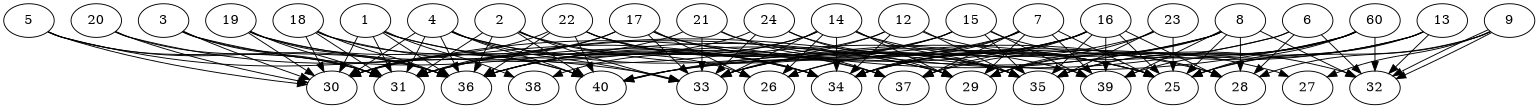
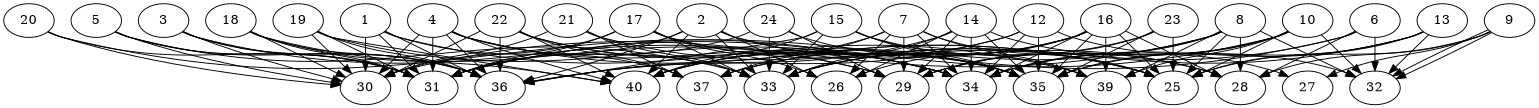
node "60": label "60" -> "10"
edge "2" -> "35": added
node "38": removed
